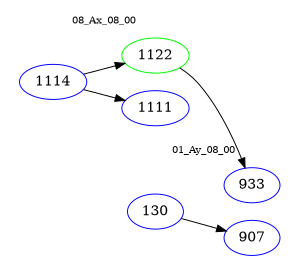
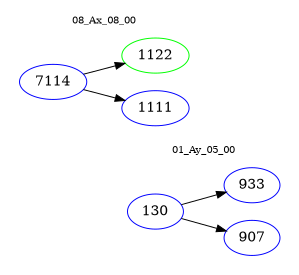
node "1114": label "1114" -> "7114"
edge "1122" -> "933": now "130" -> "933"
cluster "01_Ay_08_00": label "01_Ay_08_00" -> "01_Ay_05_00"
